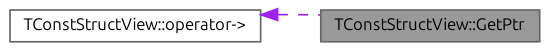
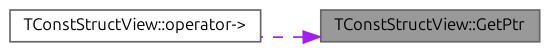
edge "TConstStructView::GetPtr" -> "TConstStructView::operator->": reversed
